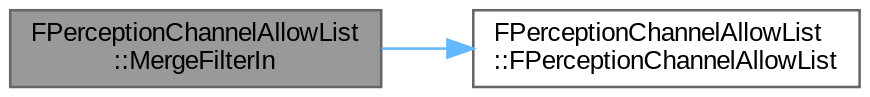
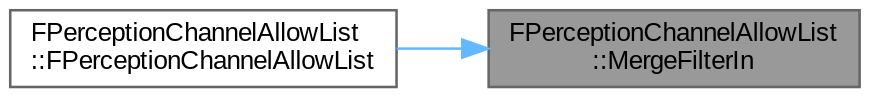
edge "FPerceptionChannelAllowList ::MergeFilterIn" -> "FPerceptionChannelAllowList ::FPerceptionChannelAllowList": reversed
